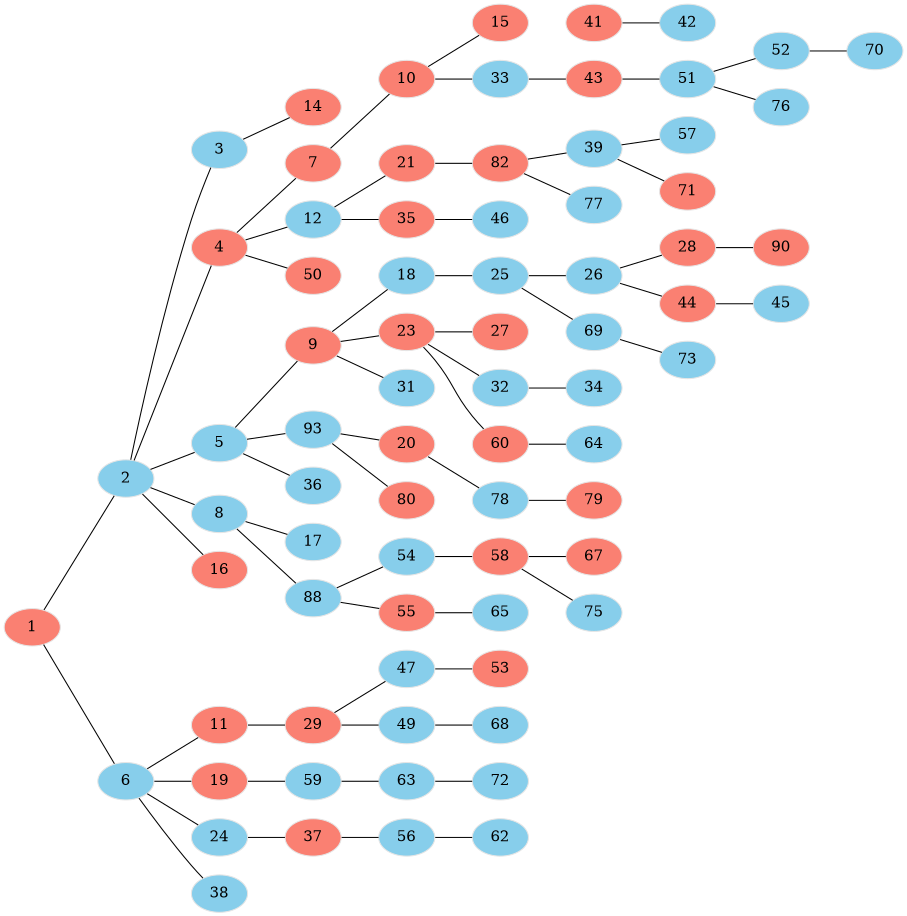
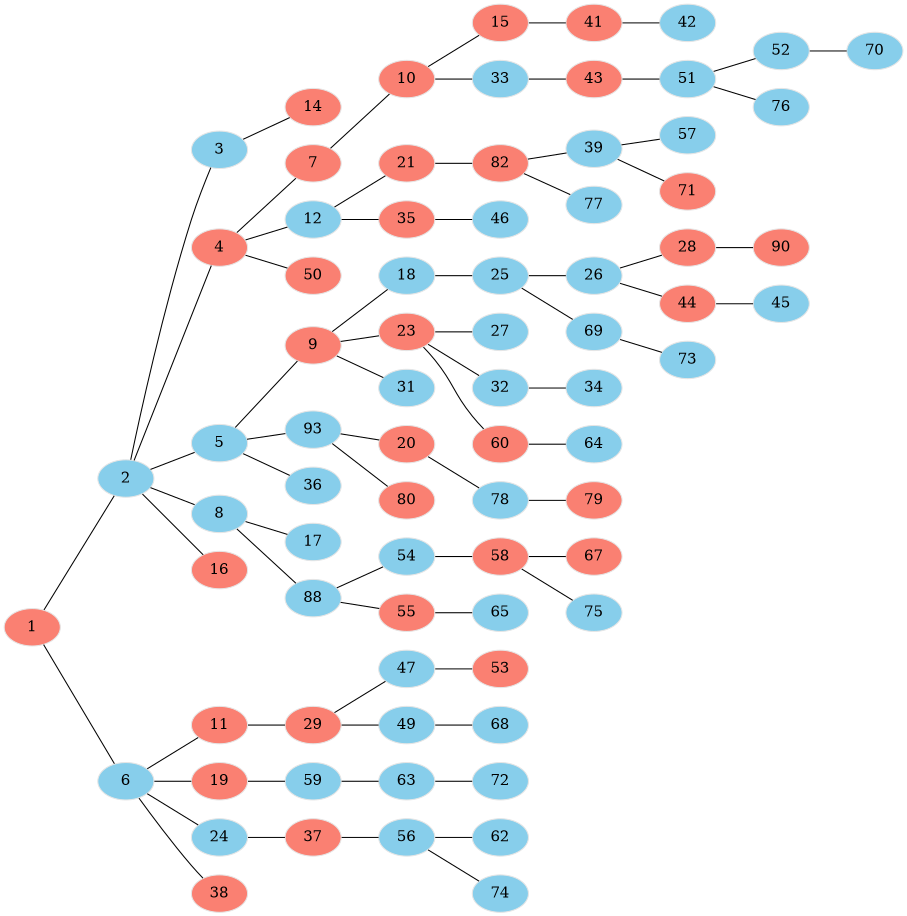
edge "15" -- "41": added
node "27": fillcolor salmon -> skyblue
node "38": fillcolor skyblue -> salmon
node "74": added
